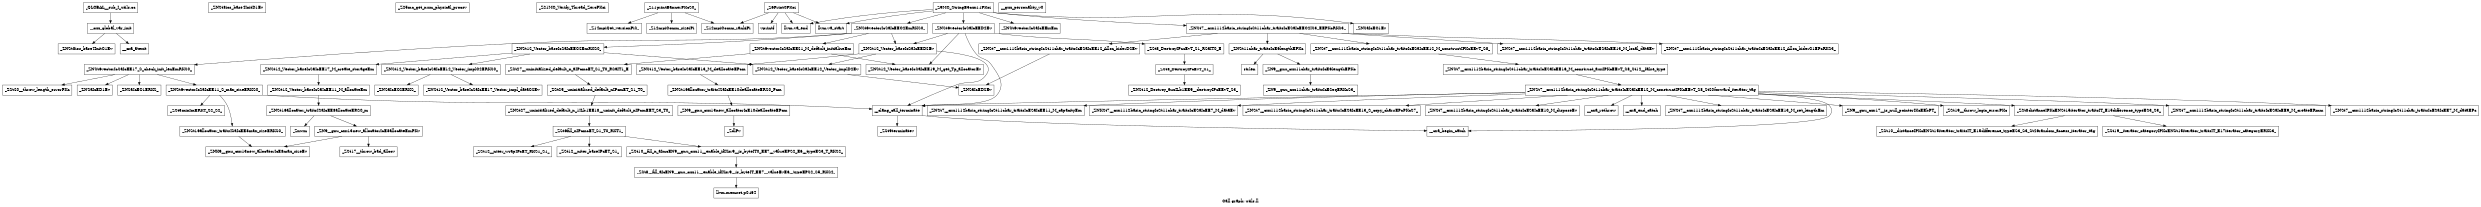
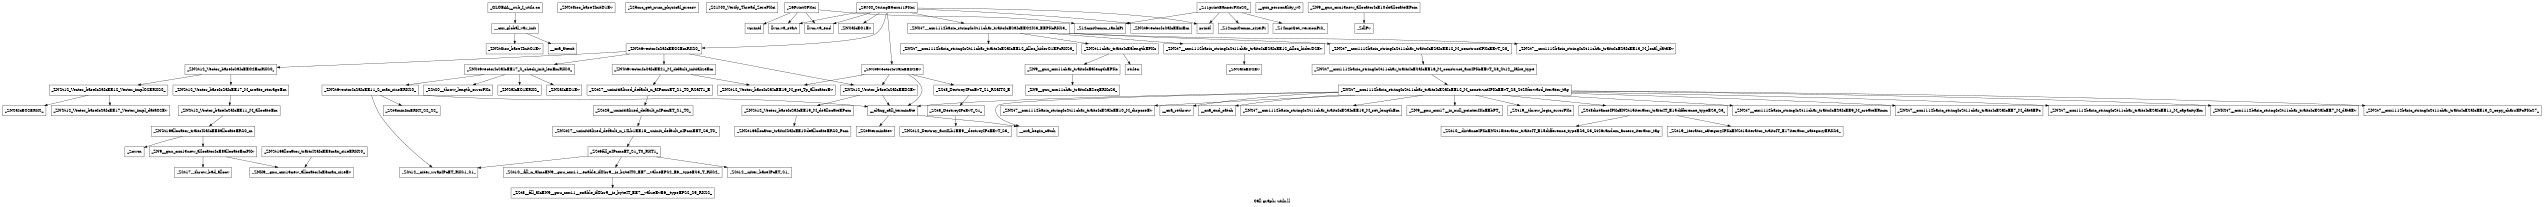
node "printf": added
node "_ZNSt12_Vector_baseIcSaIcEE12_Vector_implD2Ev": removed
edge "_ZNSt16allocator_traitsISaIcEE10deallocateERS0_Pcm" -> "_ZN9__gnu_cxx13new_allocatorIcE10deallocateEPcm": removed
edge "_ZNSt6vectorIcSaIcEE11_S_max_sizeERKS0_" -> "_ZNSt16allocator_traitsISaIcEE8max_sizeERKS0_": now "_ZNSt6vectorIcSaIcEE11_S_max_sizeERKS0_" -> "_ZSt12__niter_wrapIPcET_RKS1_S1_"
node "llvm.memset.p0.i64": removed
